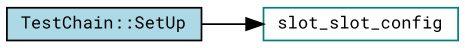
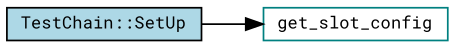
node "slot_slot_config": label "slot_slot_config" -> "get_slot_config"
